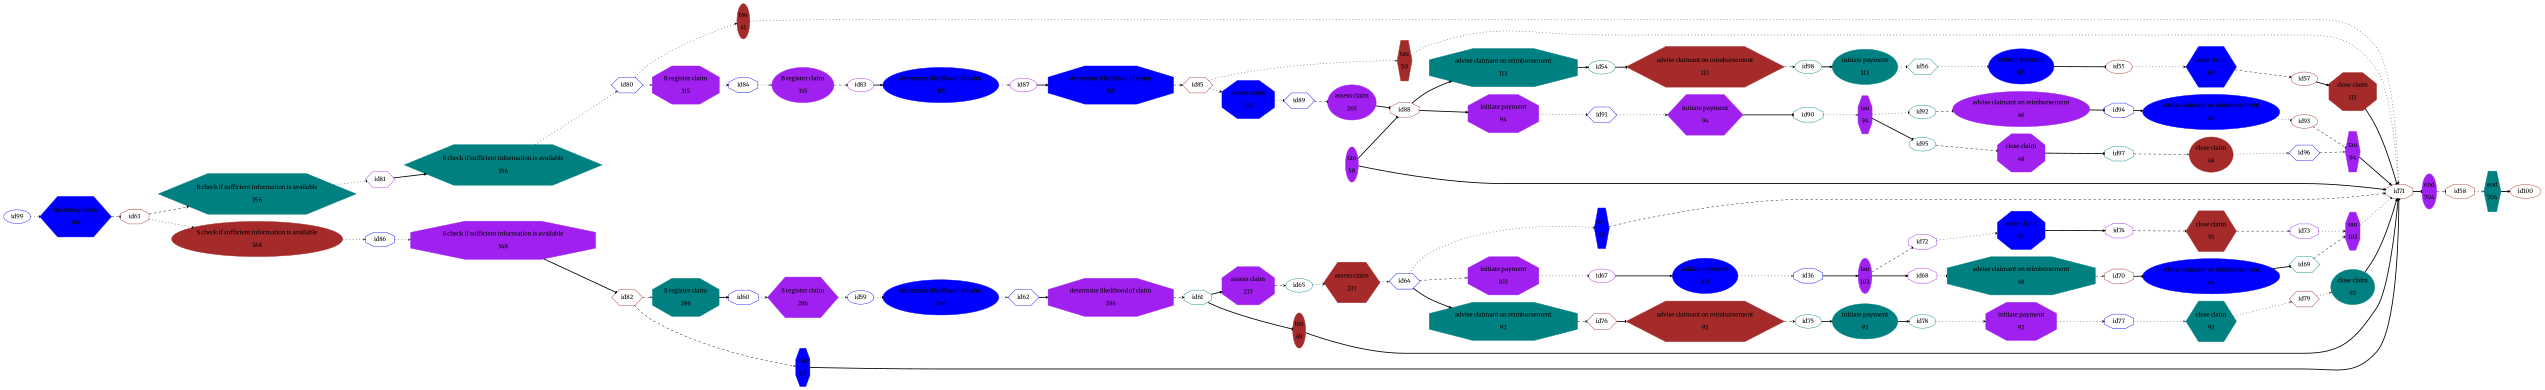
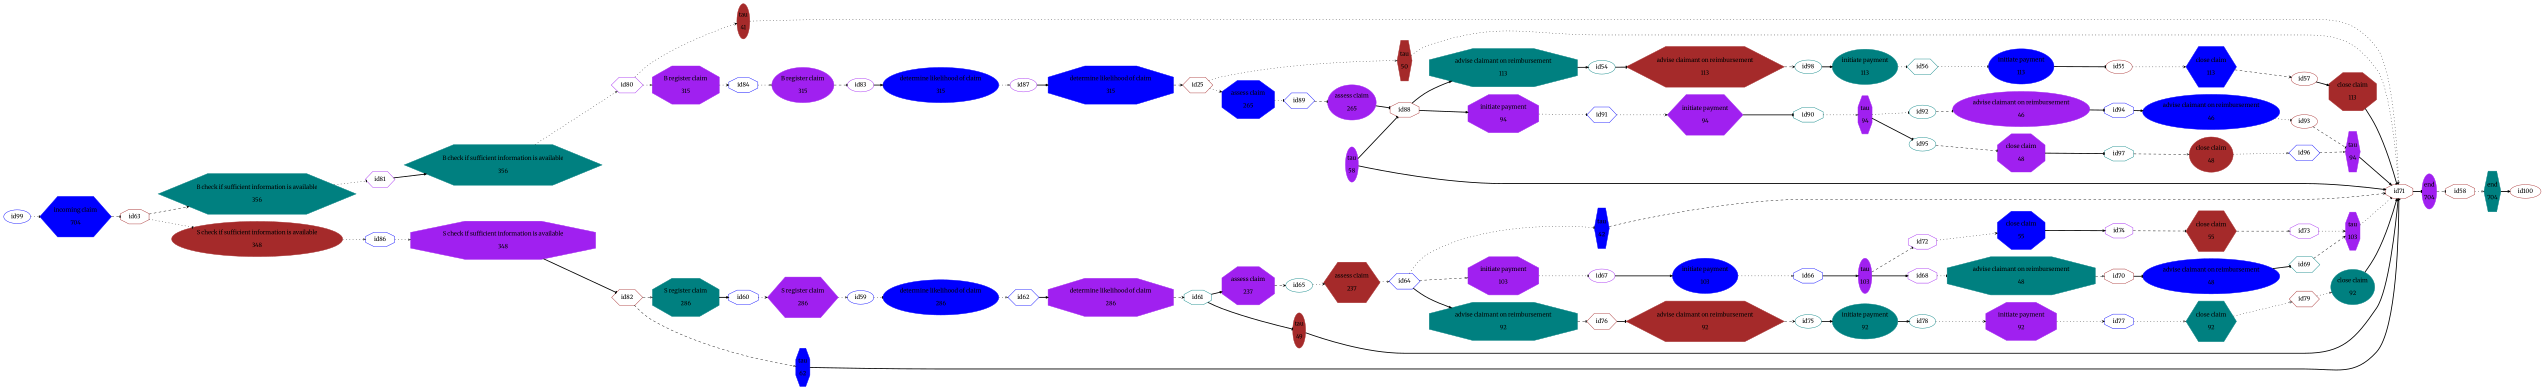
node "id80": color blue -> purple
node "id85": label "id85" -> "id25"
node "id36": label "id36" -> "id66"
